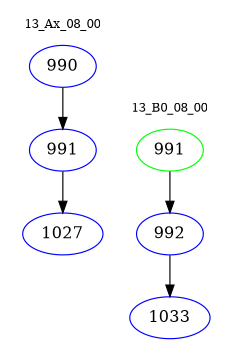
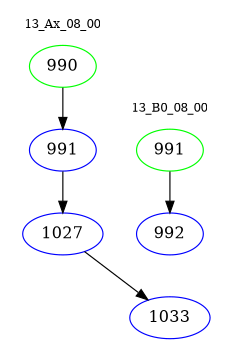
node "990": color blue -> green
edge "992" -> "1033": now "1027" -> "1033"
